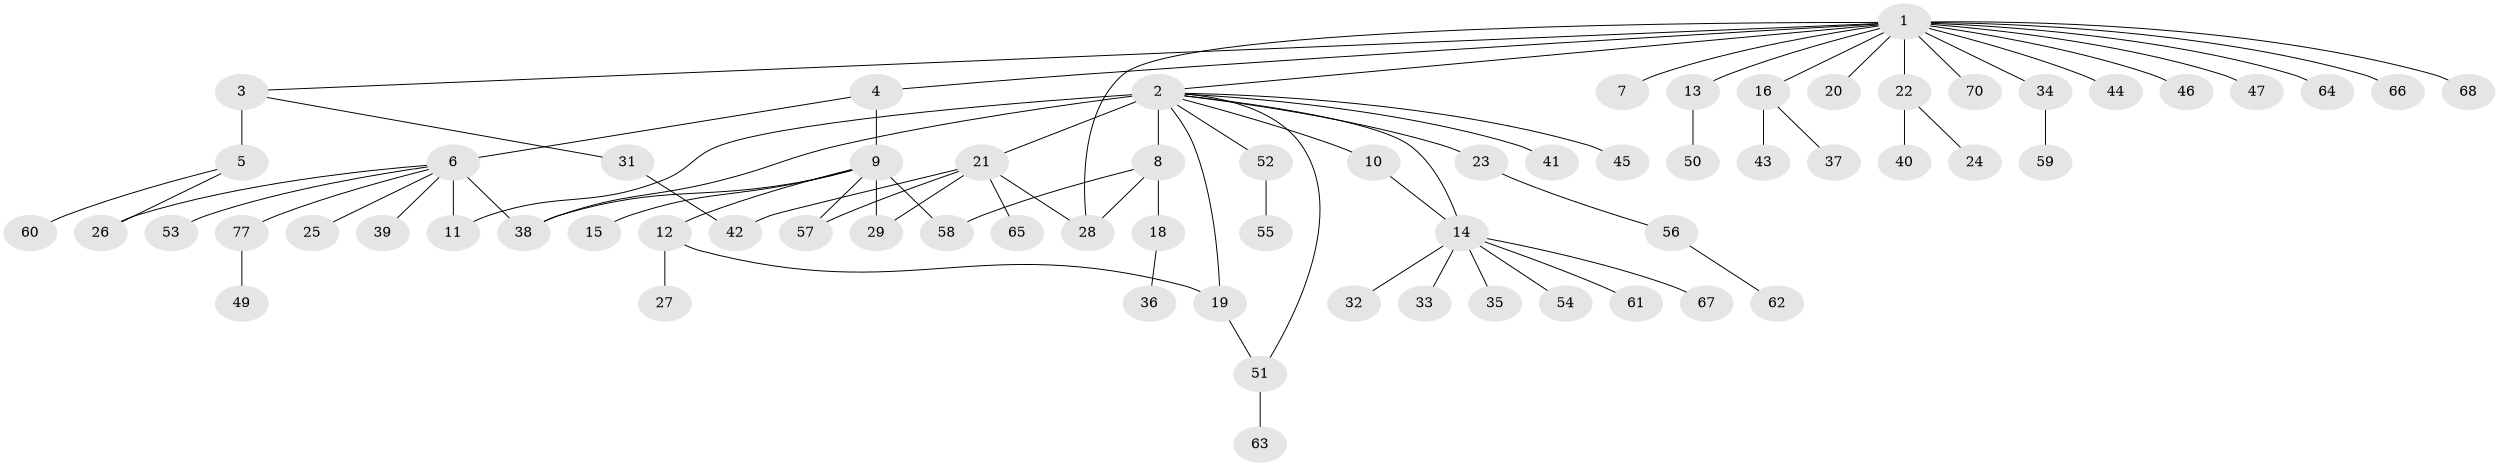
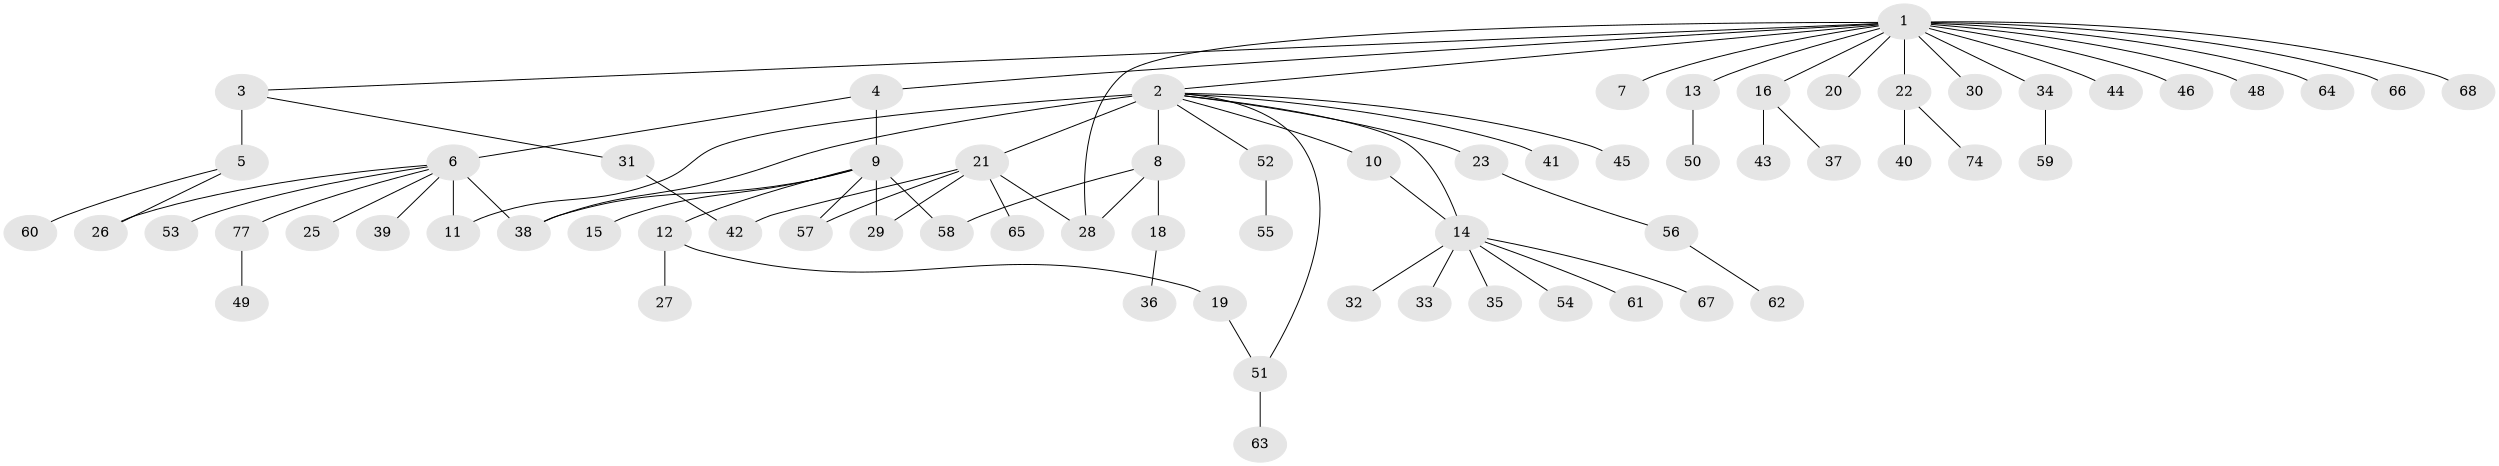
node "70": label "70" -> "30"
node "47": label "47" -> "48"
node "24": label "24" -> "74"
edge "2" -- "19": removed
